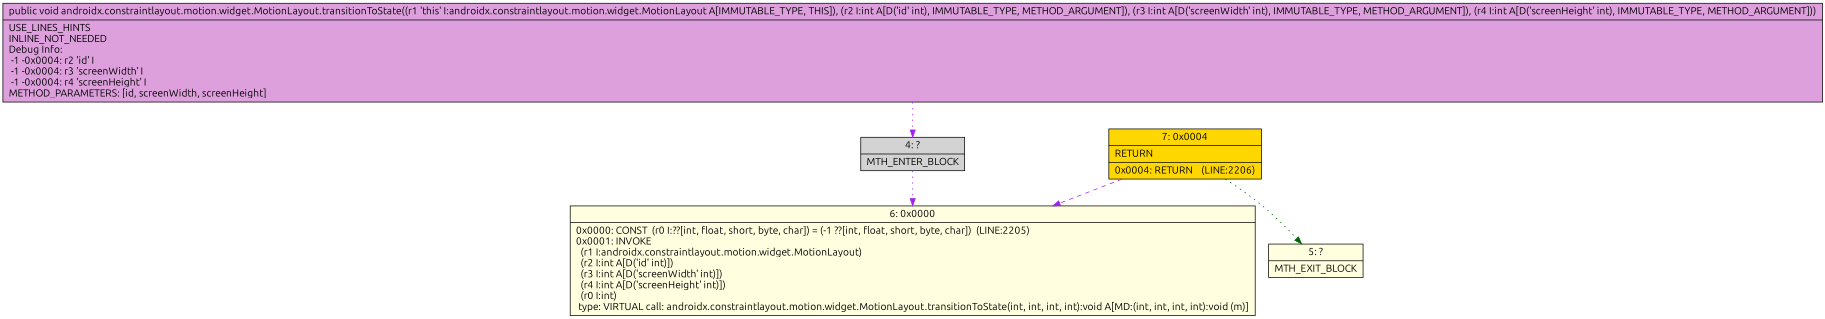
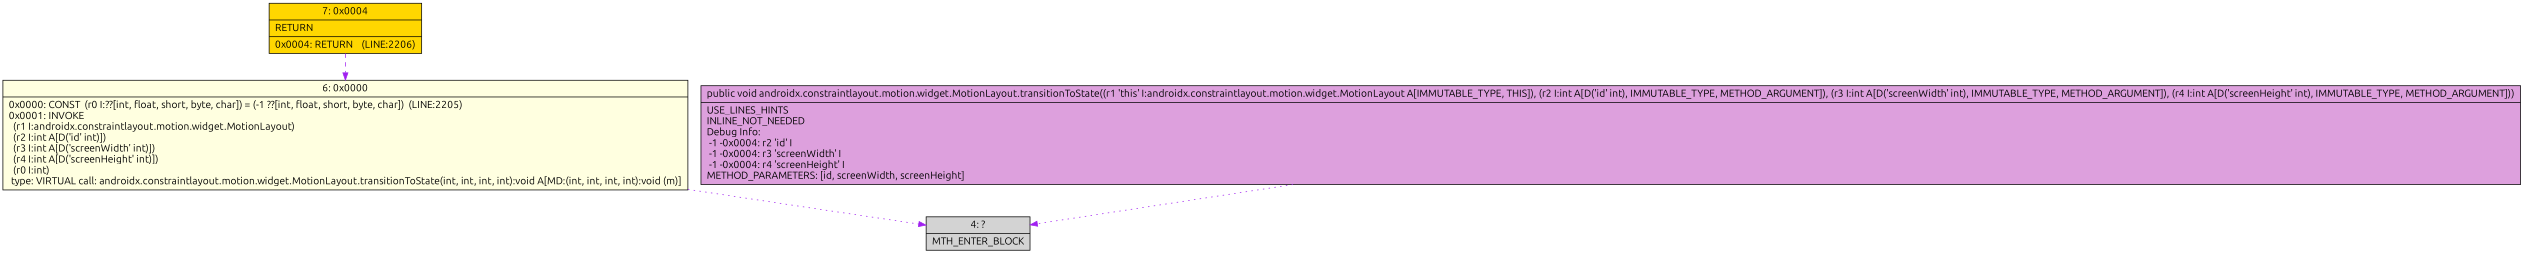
edge "4: ?" -> "6: 0x0000": reversed
node "5: ?": removed
